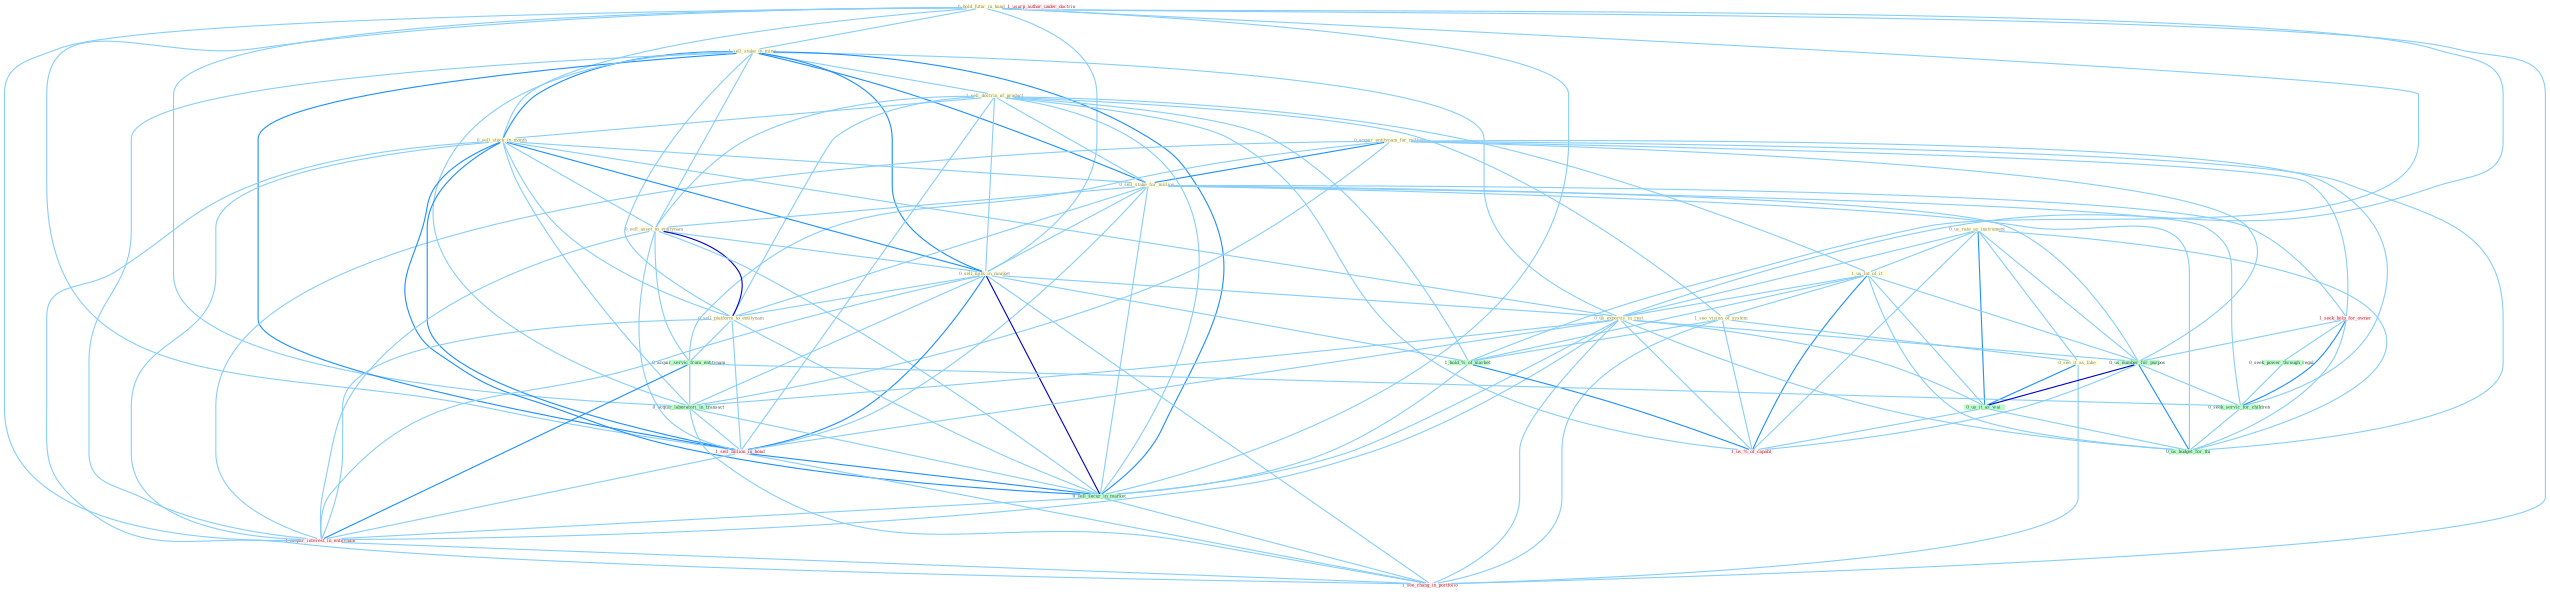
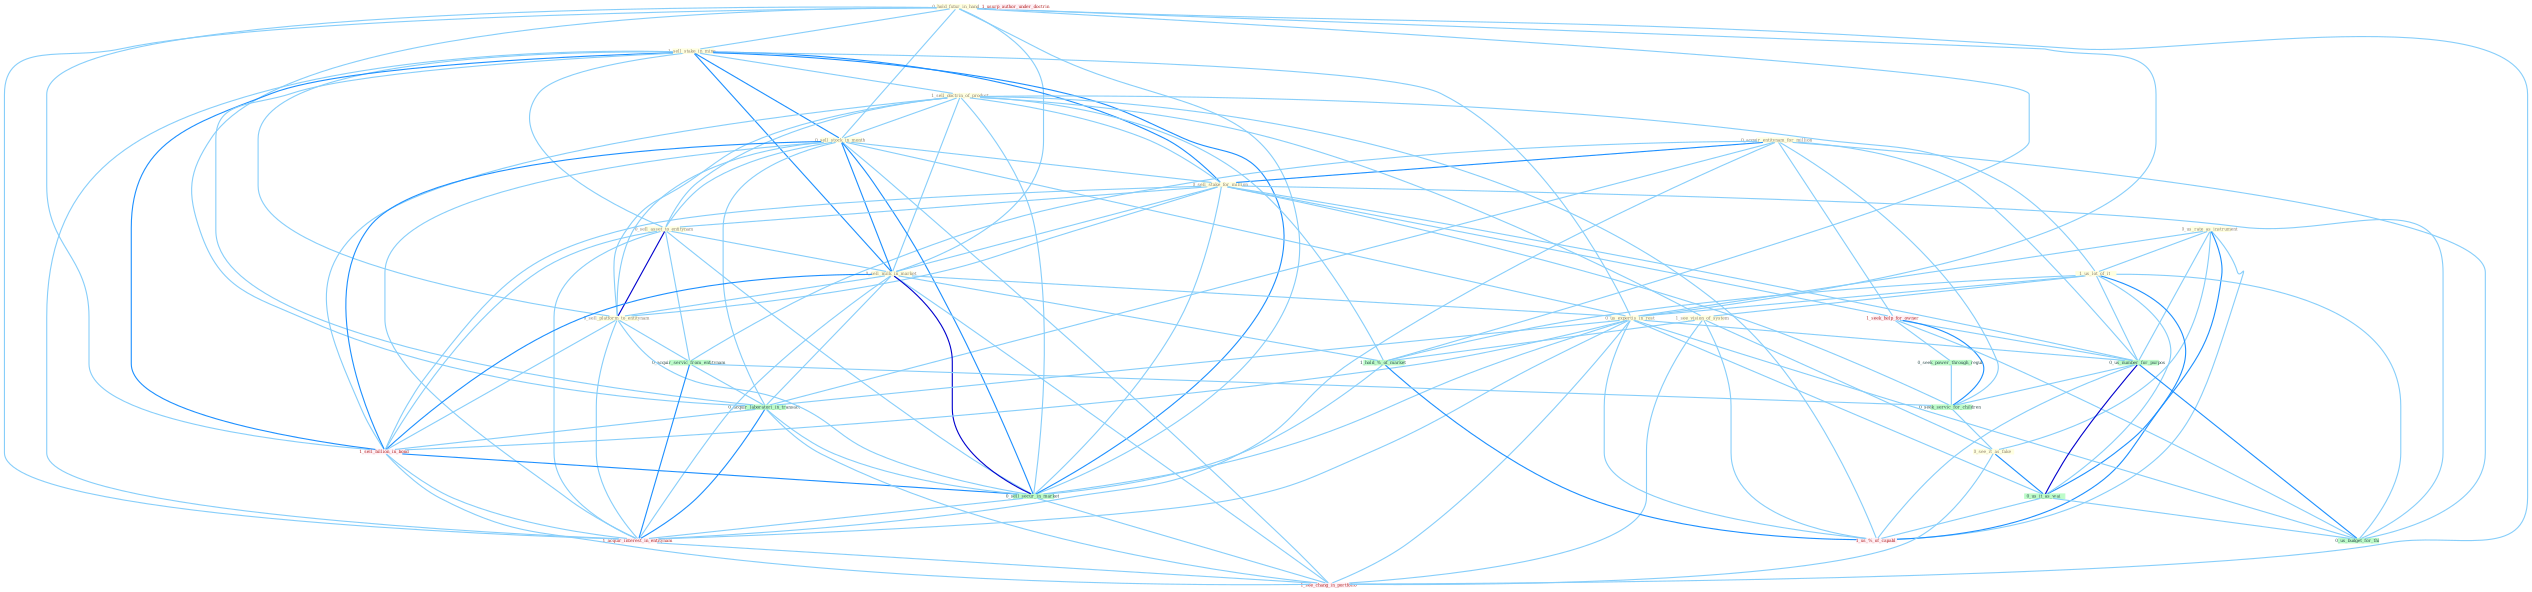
edge "0_us_rate_as_instrument" -- "0_us_budget_for_thi": removed
edge "0_seek_servic_for_children" -- "0_us_budget_for_thi": now "0_seek_servic_for_children" -- "0_see_it_as_fake"
edge "0_acquir_laboratori_in_transact" -- "1_acquir_interest_in_entitynam": added
